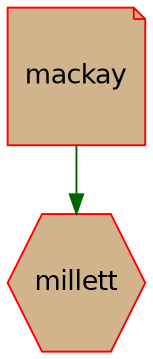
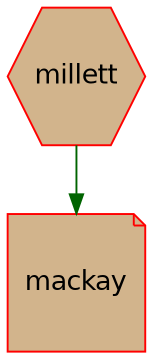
edge "mackay" -> "millett": reversed
